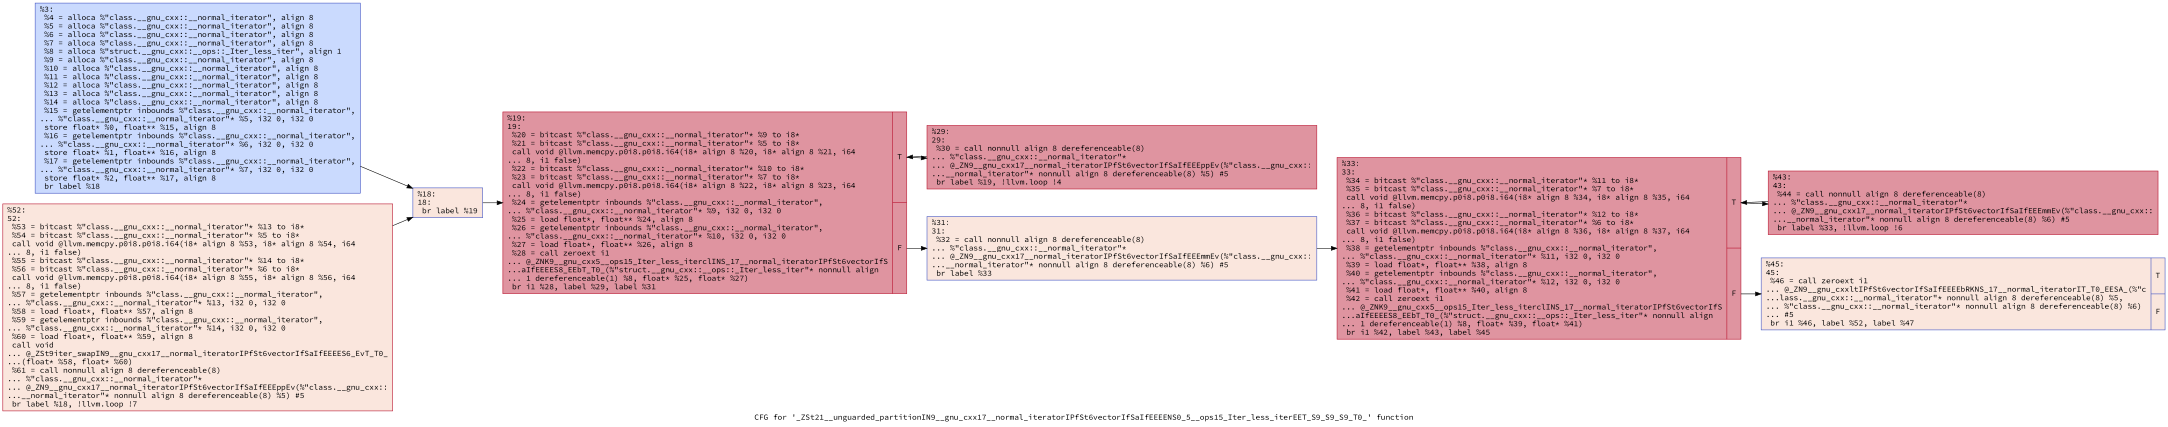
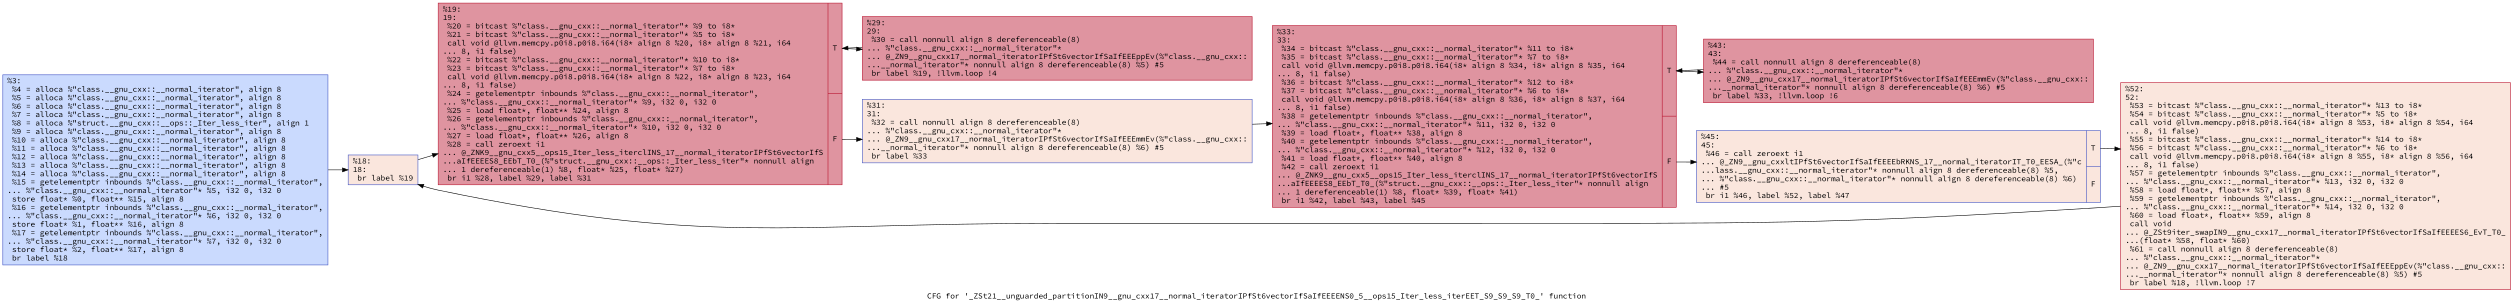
edge "%45:" -> "%52:": added
